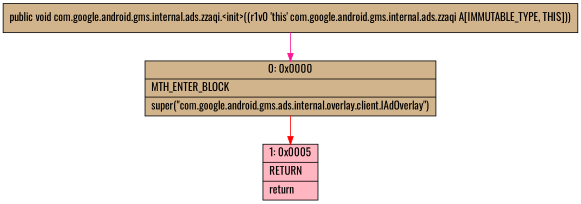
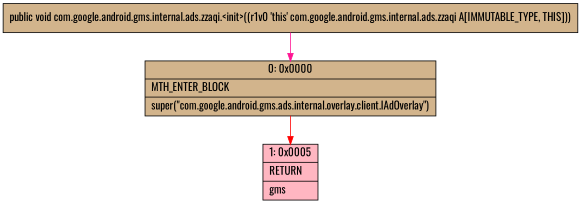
node "1: 0x0005": text "return" -> "gms"
